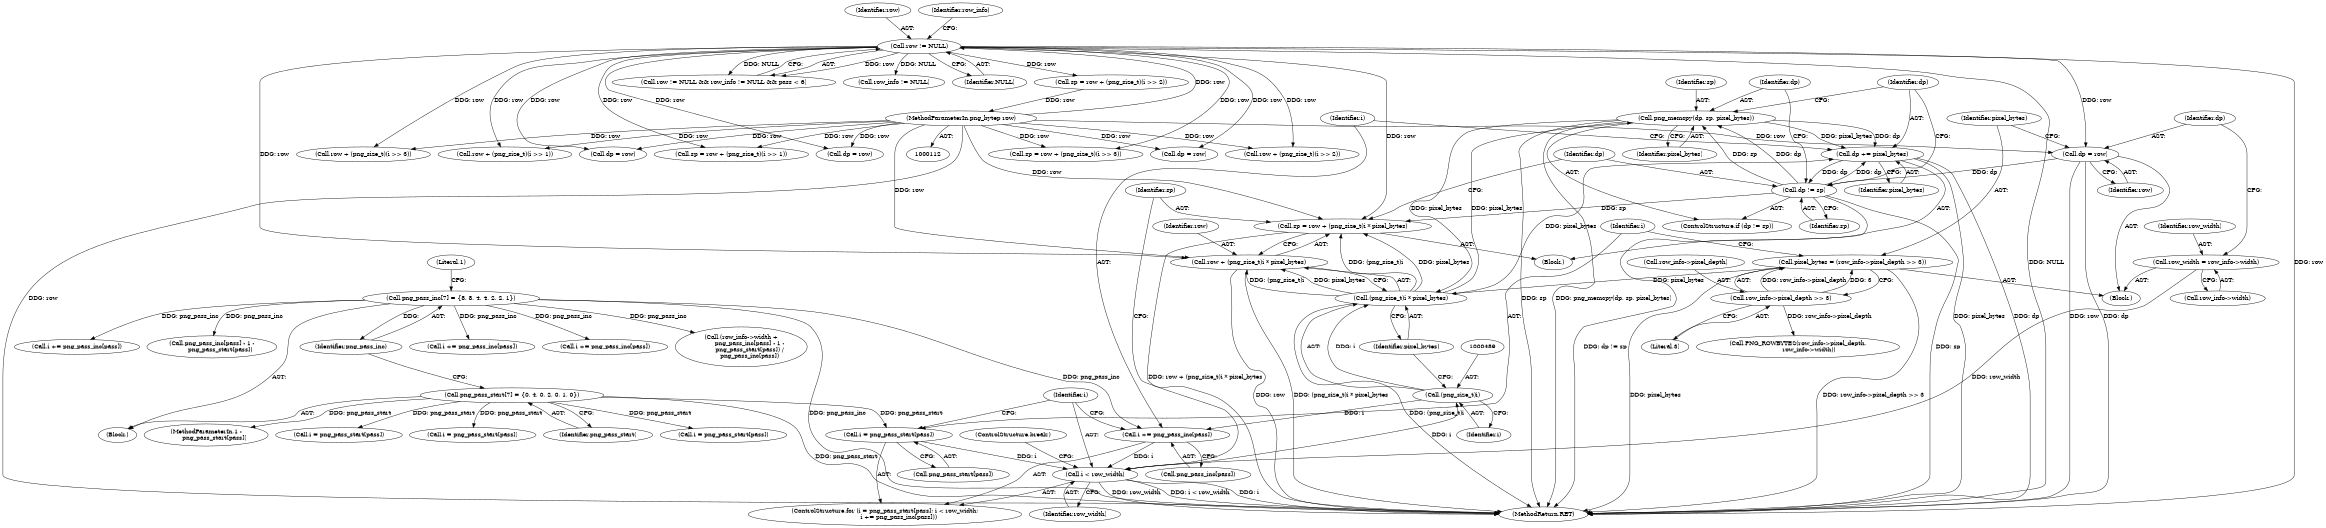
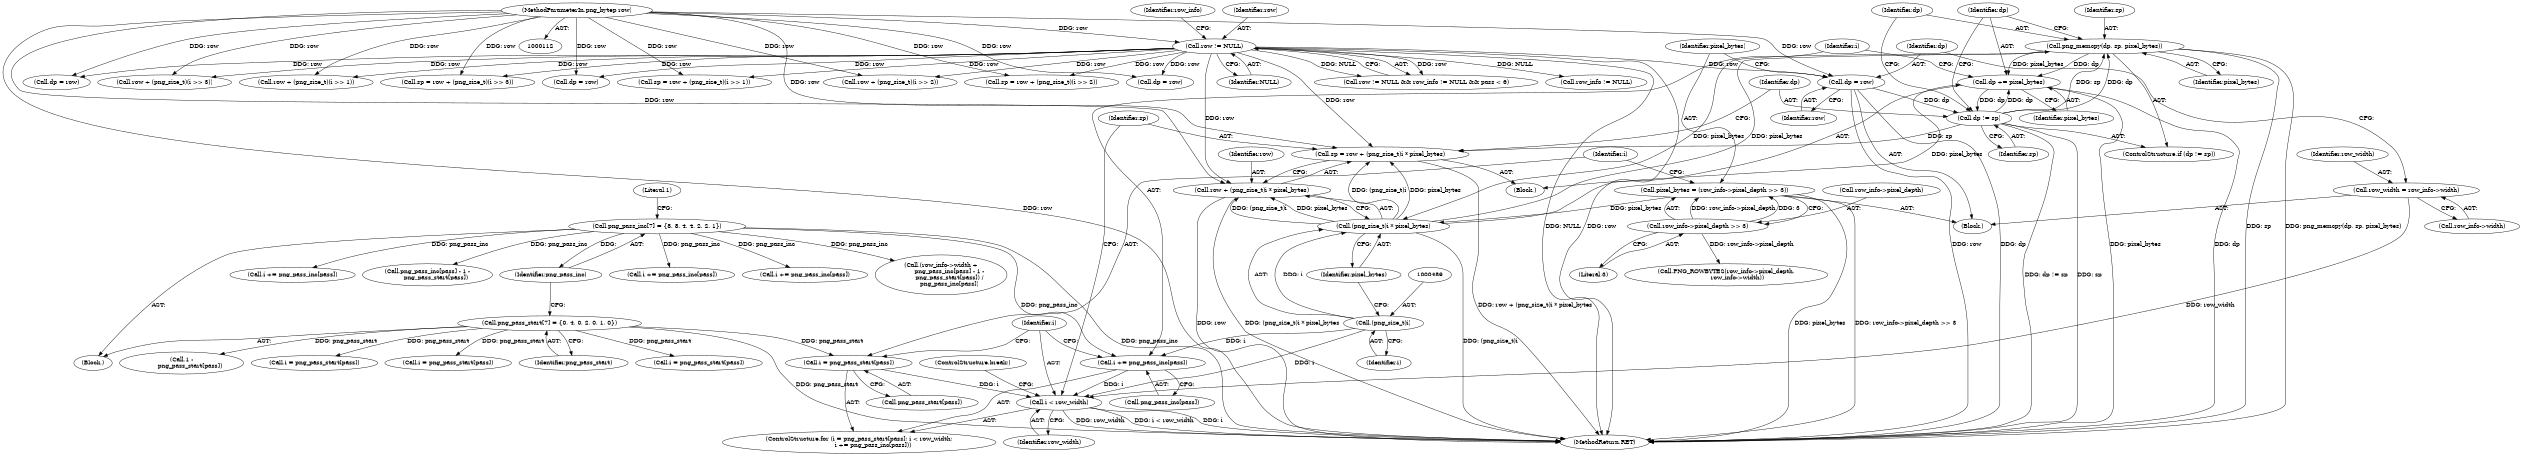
edge "(Call,sp = row + (png_size_t)(i >> 2))" -> "(MethodParameterIn,png_bytep row)": reversed
node "(MethodParameterIn,1 - png_pass_start[pass])": label "(MethodParameterIn,1 - png_pass_start[pass])" -> "(Call,1 - png_pass_start[pass])"
edge "(Call,i < row_width)" -> "(Call,(png_size_t)i)": reversed
